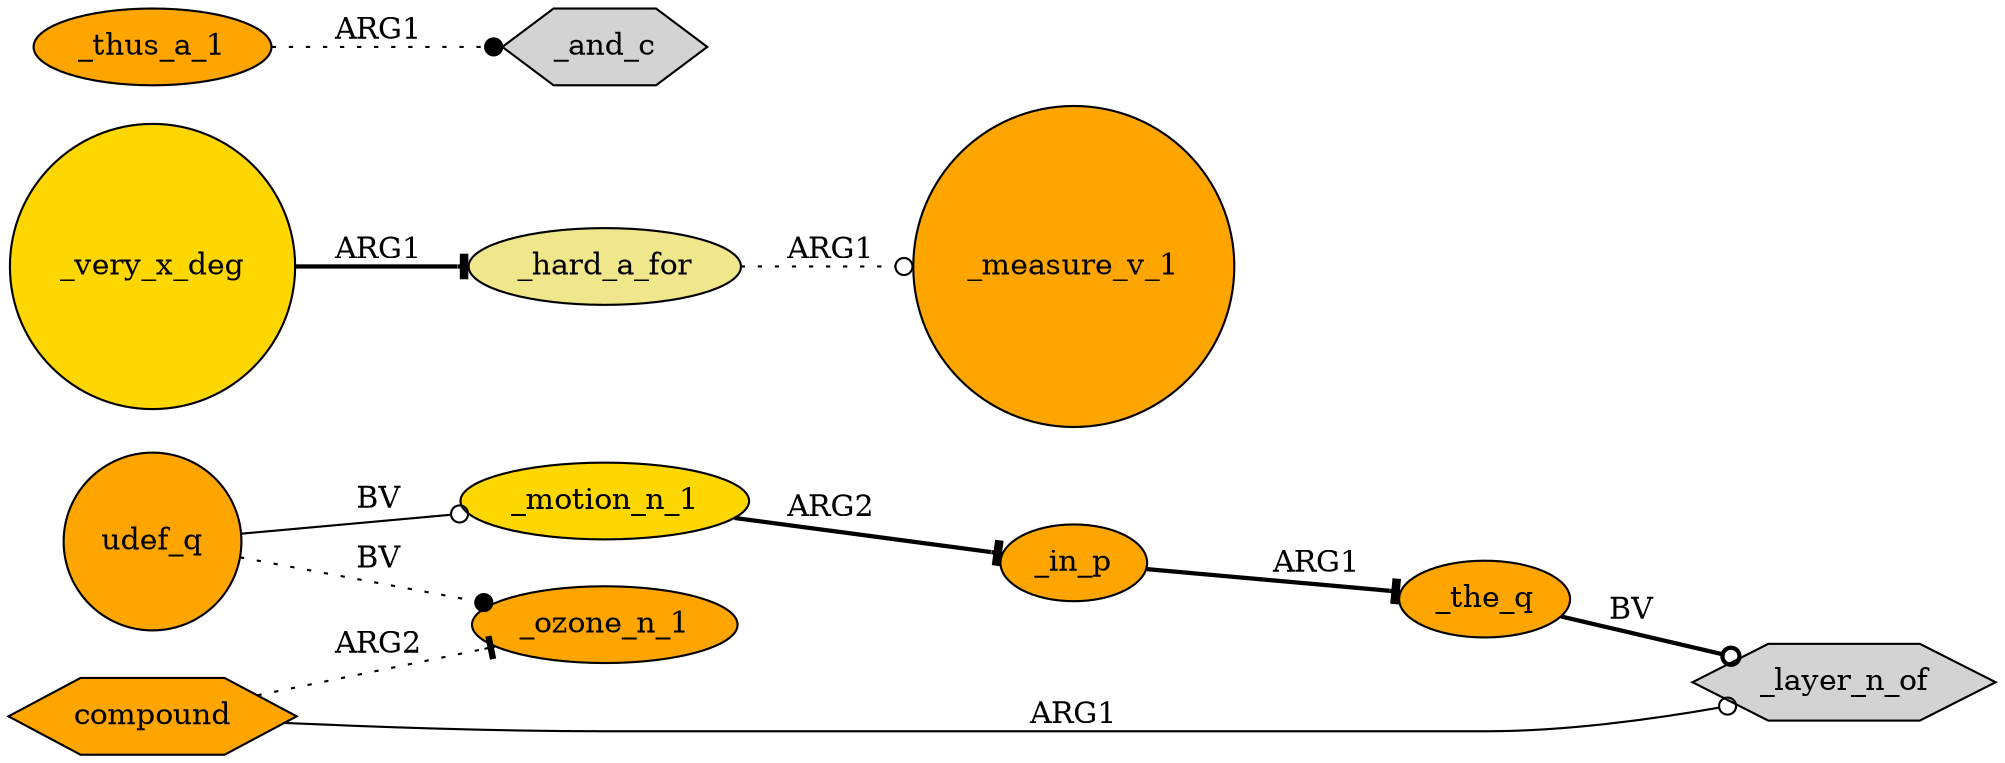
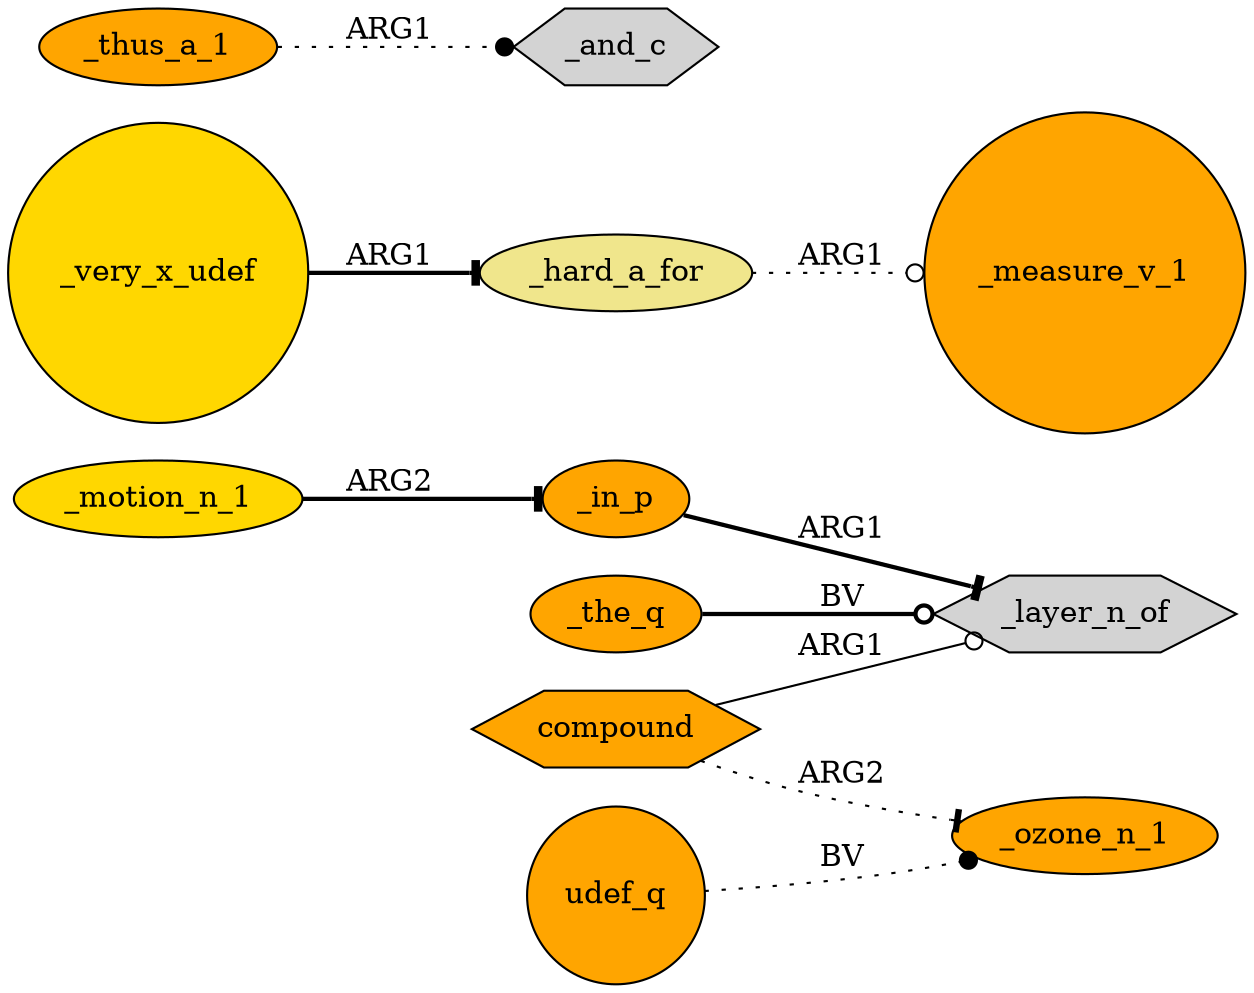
node "_very_x_deg": label "_very_x_deg" -> "_very_x_udef"
edge "udef_q" -> "_motion_n_1": removed, label "BV"
edge "_in_p" -> "_the_q": now "_in_p" -> "_layer_n_of"
